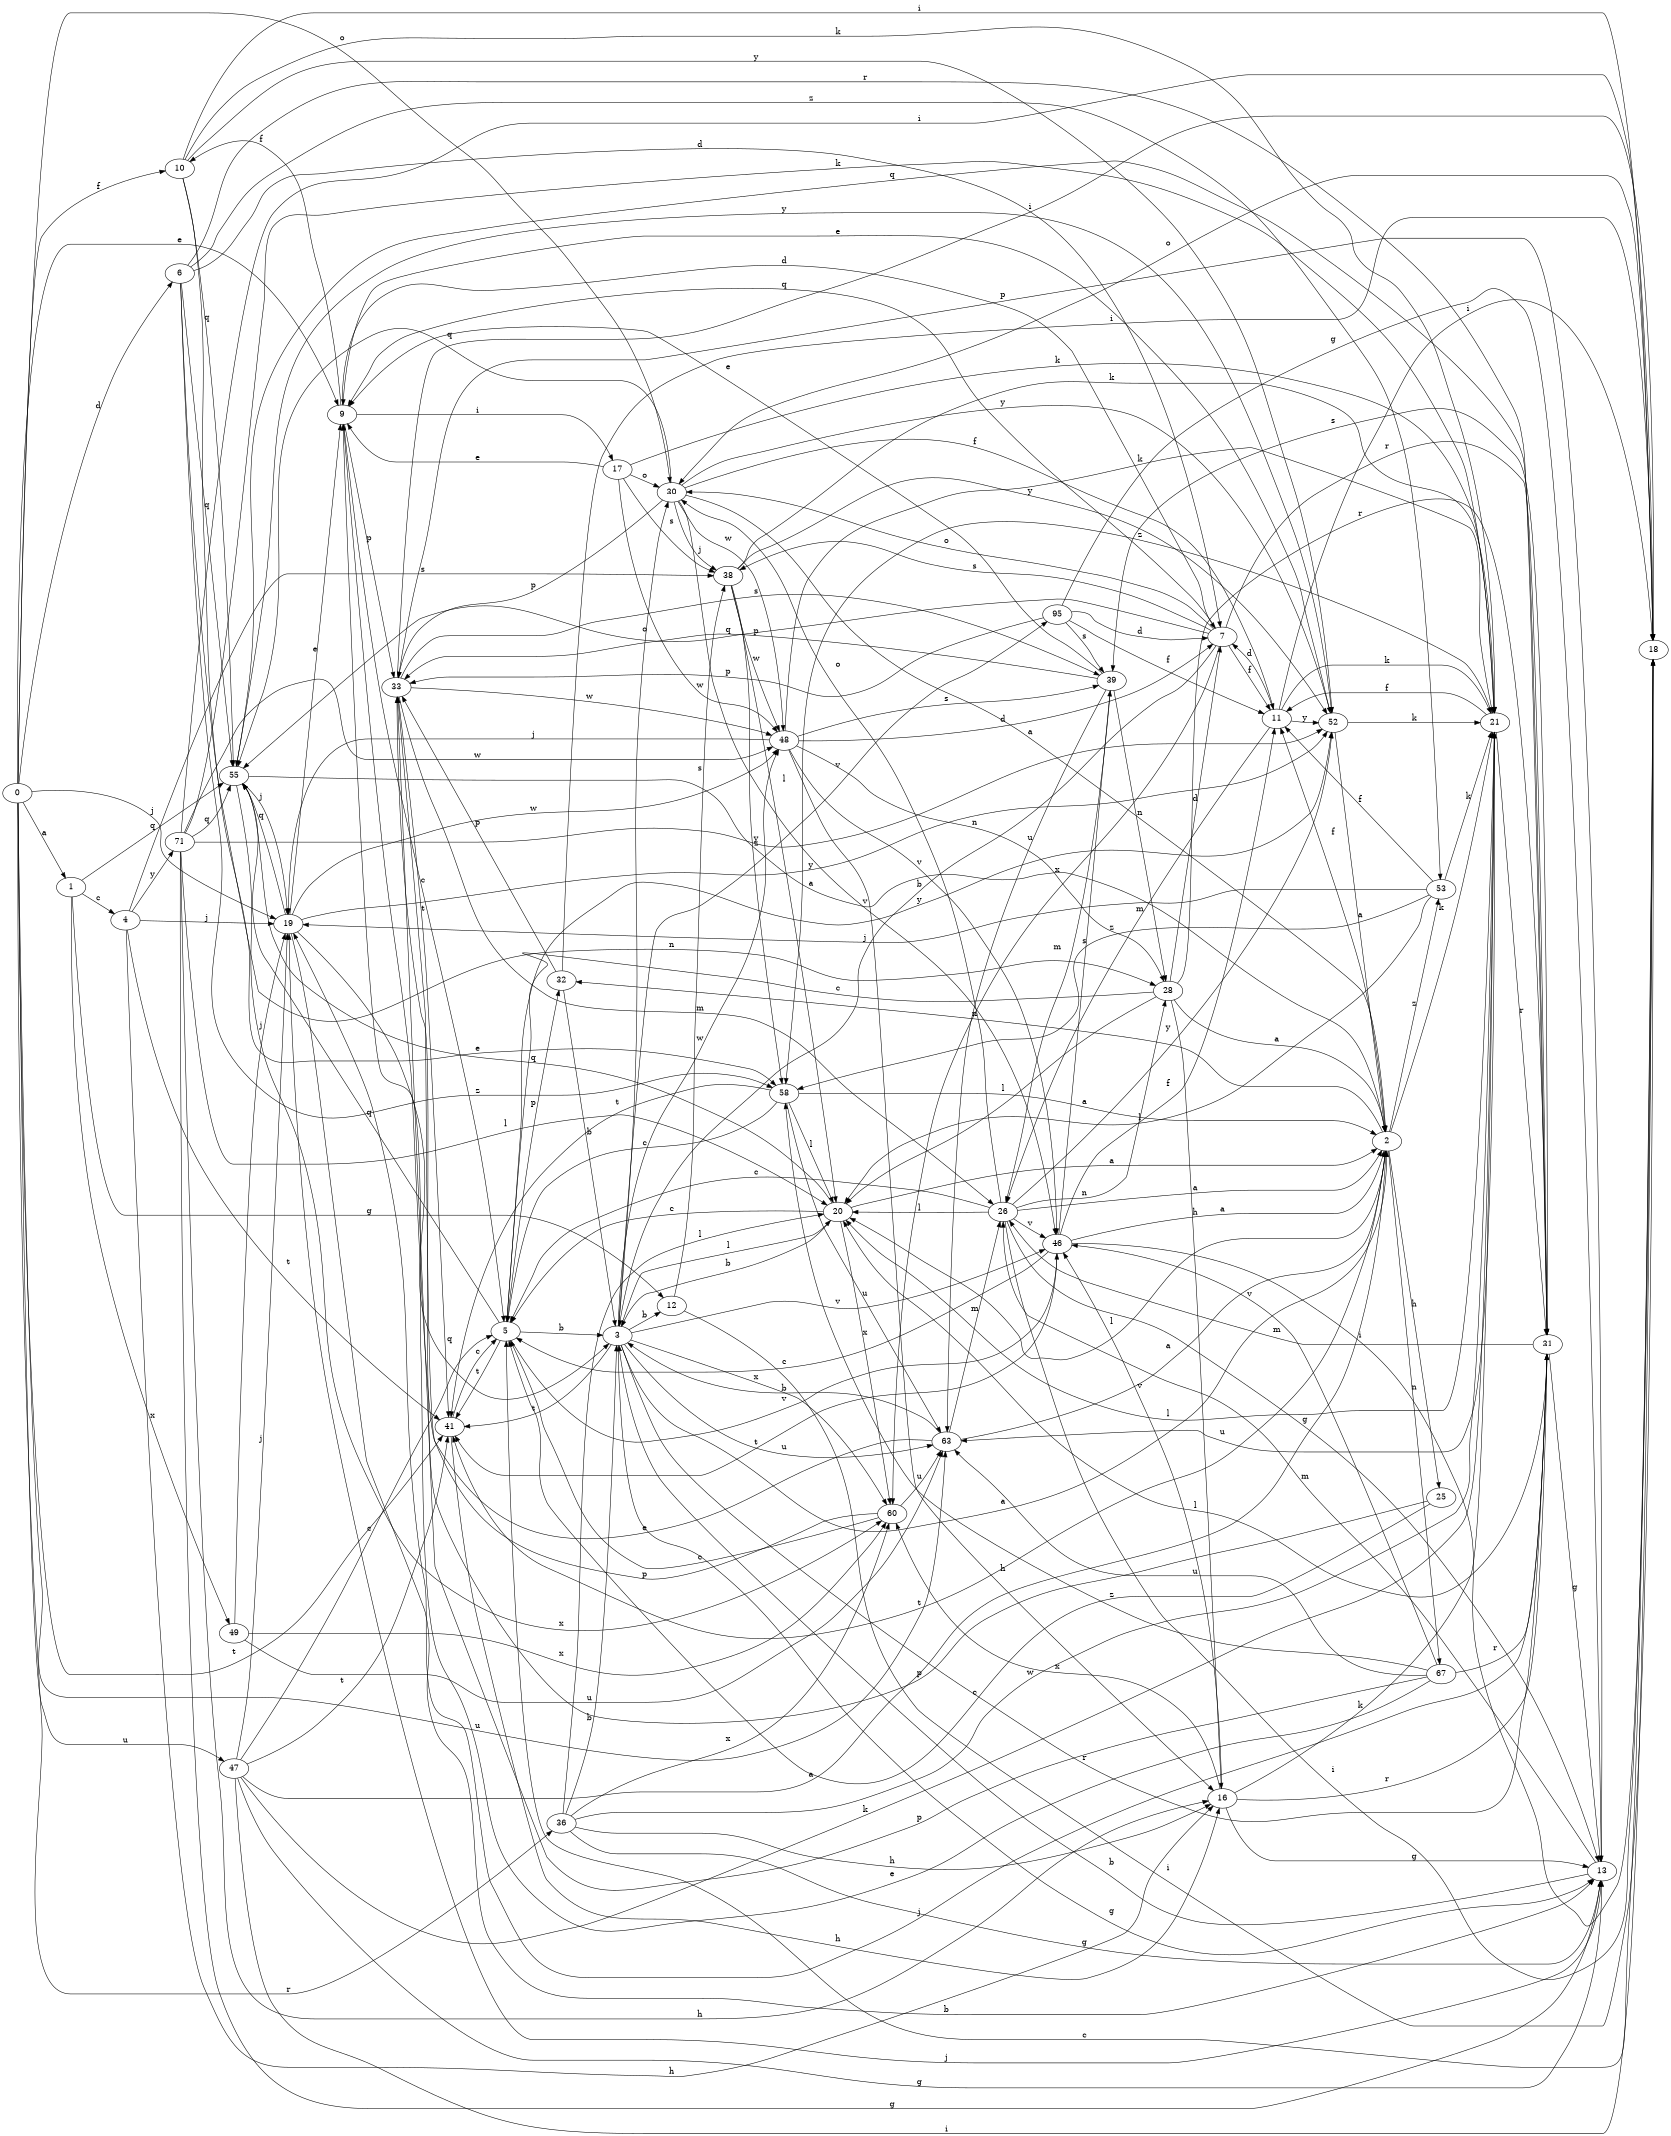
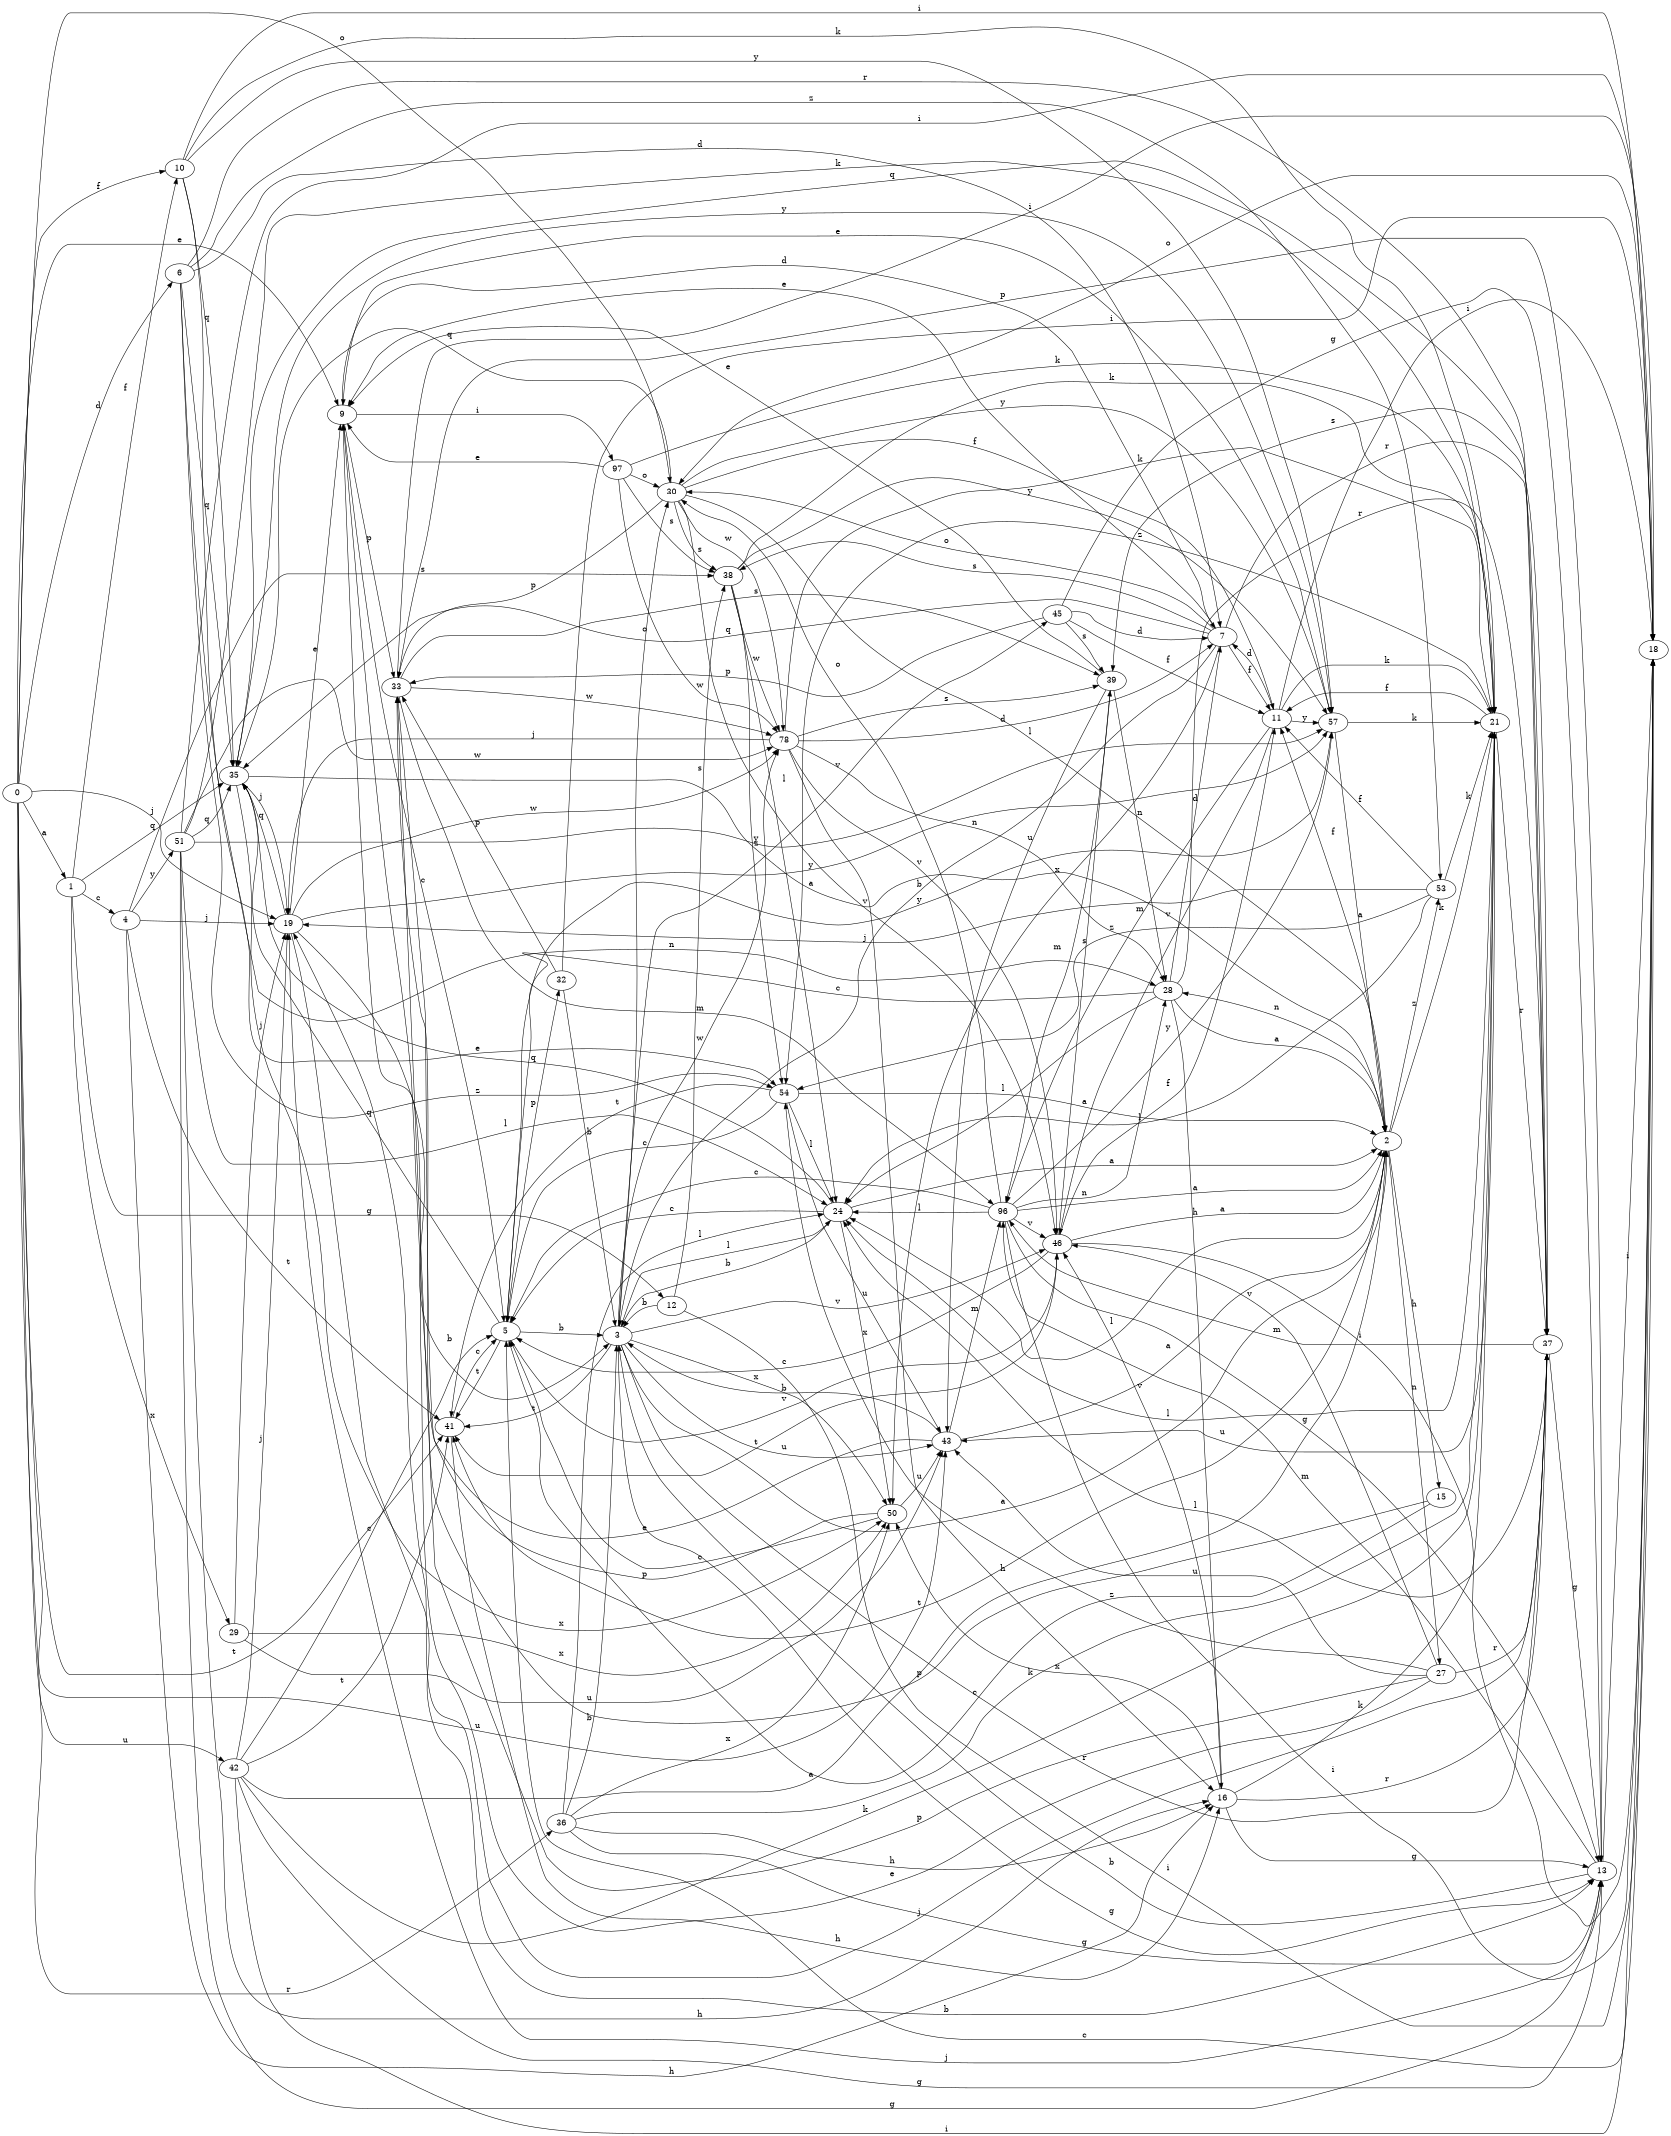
edge "9" -> "10": now "1" -> "10"
edge "7" -> "9": label "q" -> "e"
node "17": label "17" -> "97"
edge "30" -> "38": label "j" -> "s"
node "95": label "95" -> "45"
edge "39" -> "33": removed, label "p"
node "52": label "52" -> "57"
edge "30" -> "2": label "a" -> "l"
node "48": label "48" -> "78"
node "55": label "55" -> "35"
node "71": label "71" -> "51"
edge "11" -> "46": added, label "v"
edge "2" -> "32": now "2" -> "28"
edge "33" -> "41": removed, label "t"
node "58": label "58" -> "54"
node "20": label "20" -> "24"
node "26": label "26" -> "96"
edge "13" -> "18": added, label "i"
edge "3" -> "12": reversed
edge "19" -> "3": label "q" -> "b"
node "31": label "31" -> "37"
node "63": label "63" -> "43"
node "25": label "25" -> "15"
node "60": label "60" -> "50"
node "49": label "49" -> "29"
edge "36" -> "21": label "w" -> "k"
node "67": label "67" -> "27"
node "47": label "47" -> "42"
